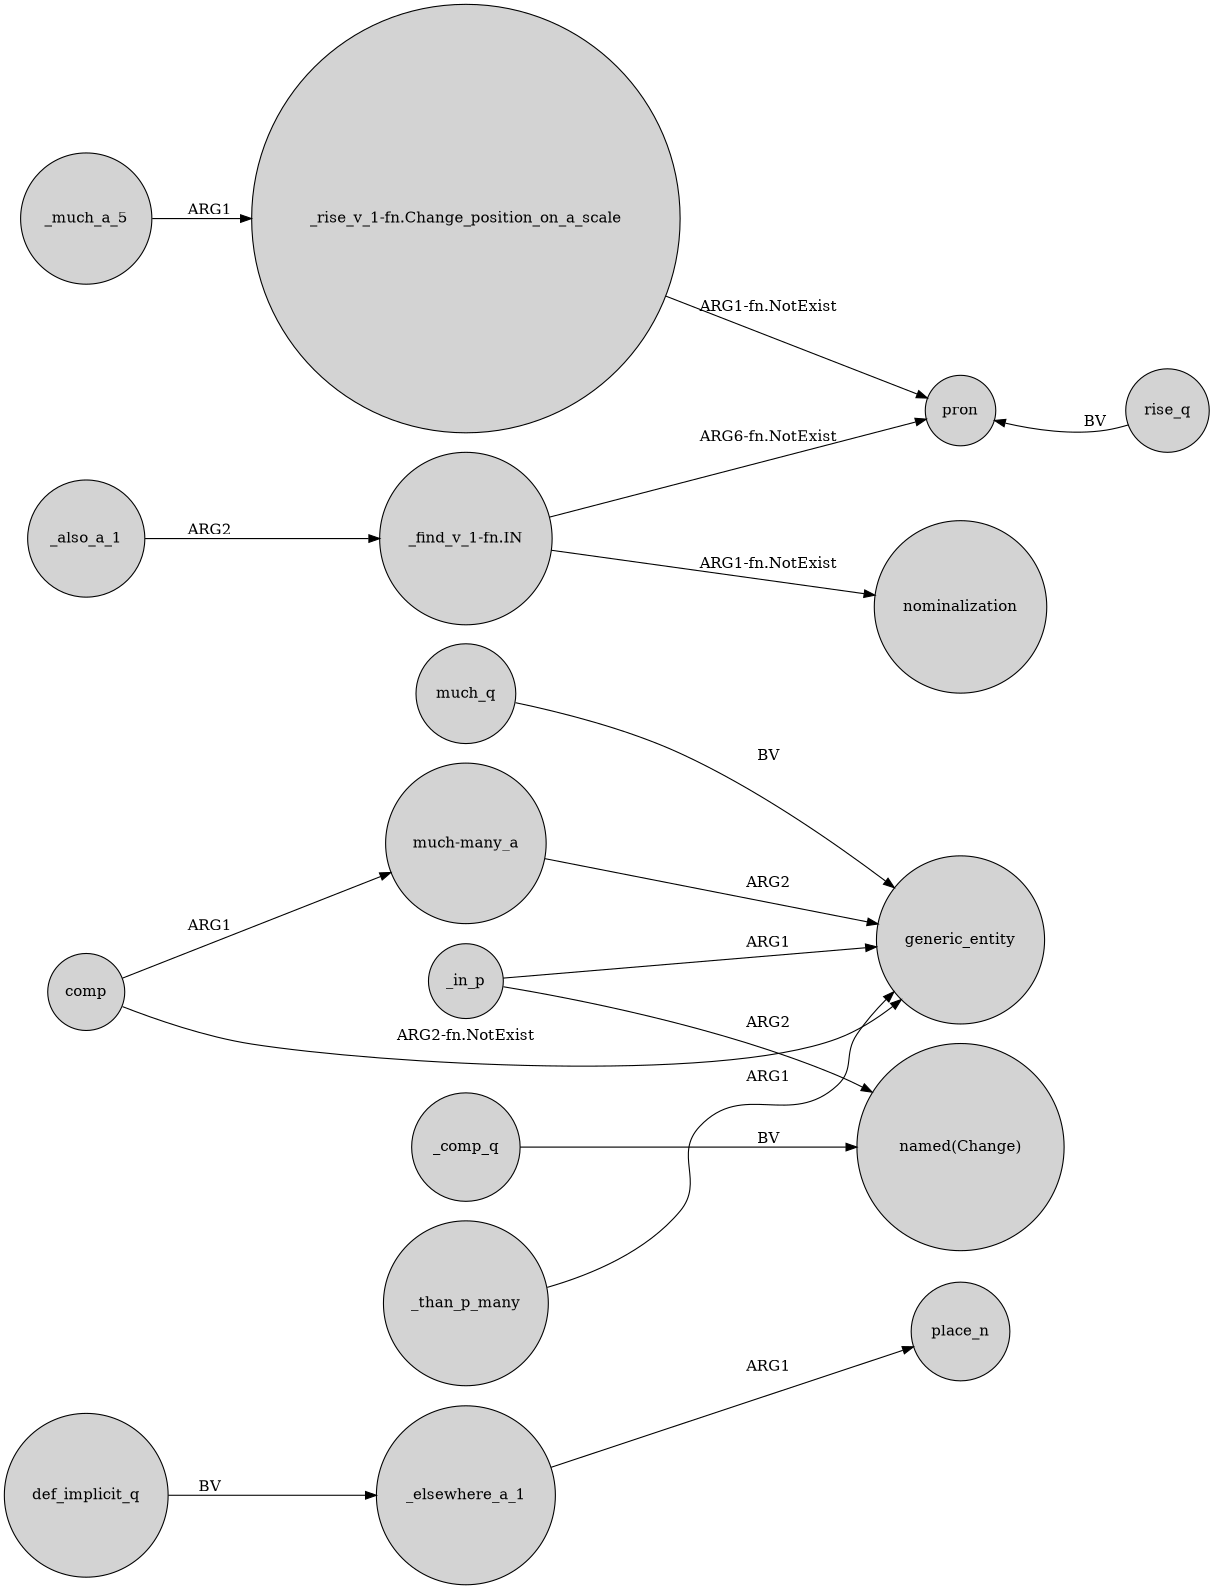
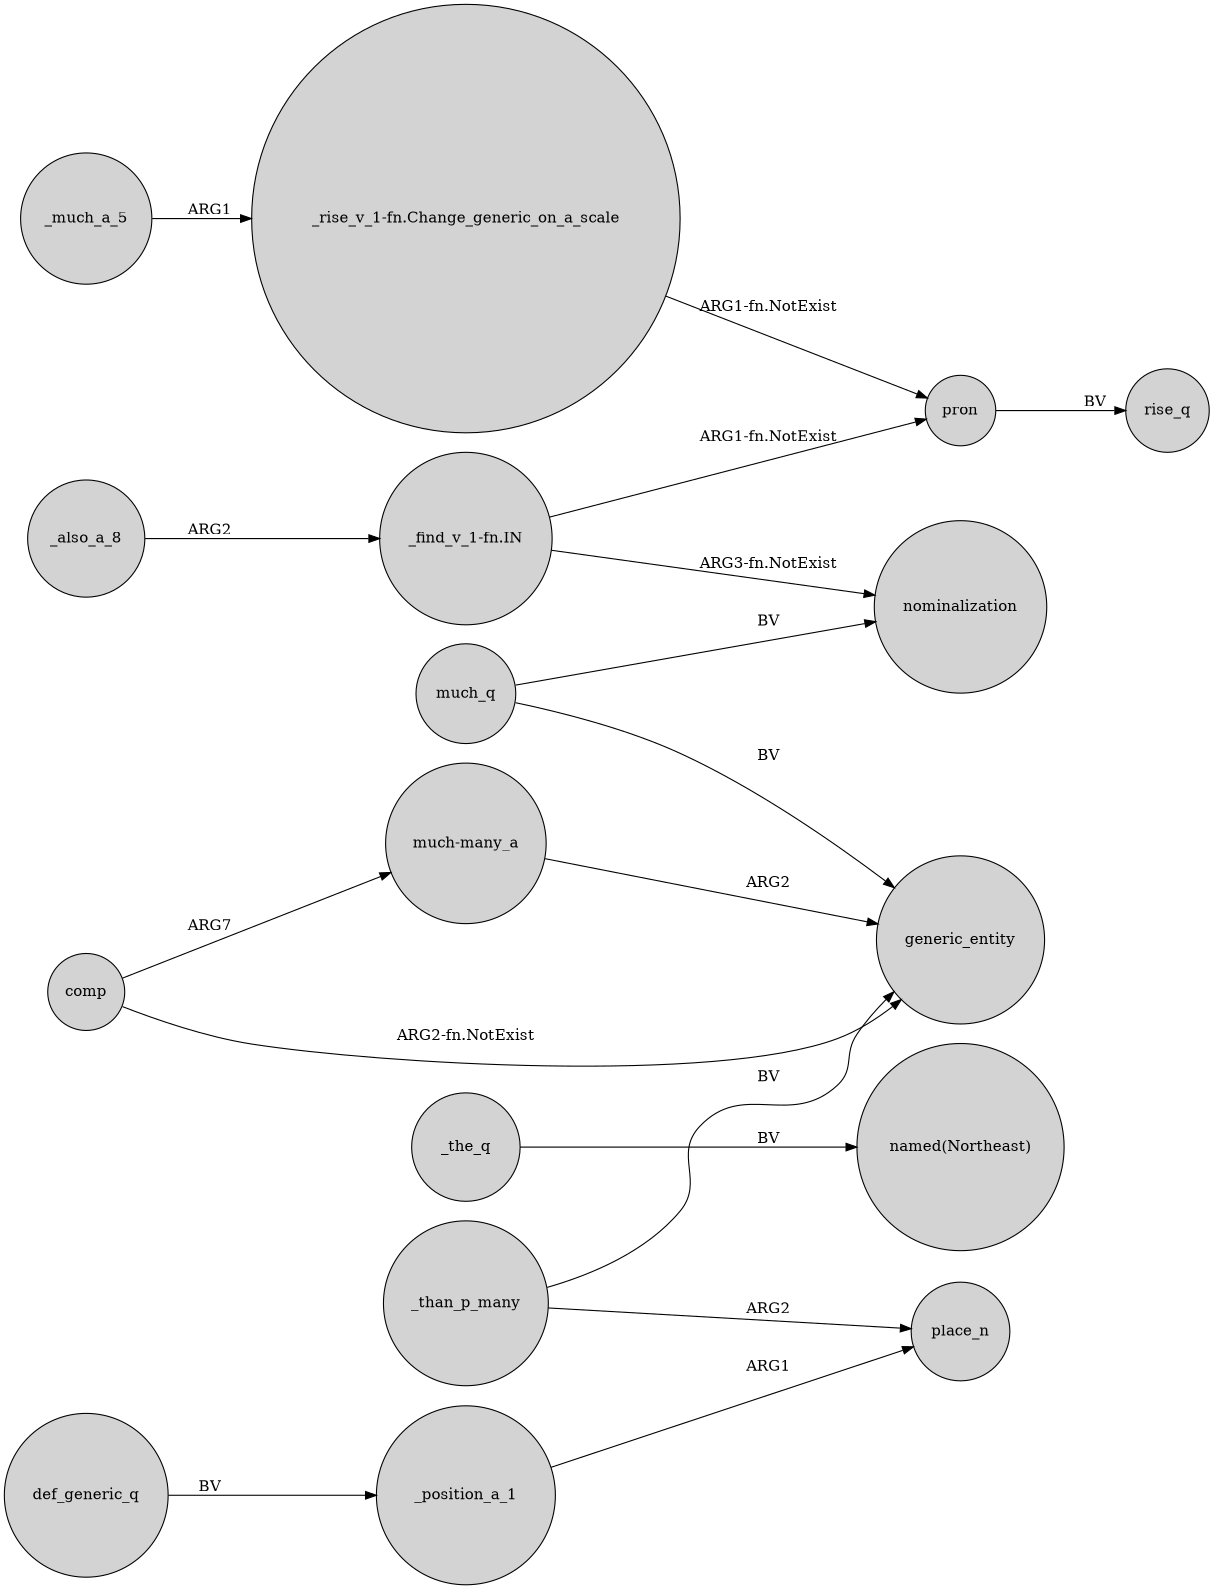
node "_rise_v_1-fn.Change_position_on_a_scale": label "_rise_v_1-fn.Change_position_on_a_scale" -> "_rise_v_1-fn.Change_generic_on_a_scale"
edge "rise_q" -> "pron": reversed
edge "_find_v_1-fn.IN" -> "pron": label "ARG6-fn.NotExist" -> "ARG1-fn.NotExist"
node "_also_a_1": label "_also_a_1" -> "_also_a_8"
edge "_find_v_1-fn.IN" -> "nominalization": label "ARG1-fn.NotExist" -> "ARG3-fn.NotExist"
edge "much_q" -> "nominalization": added, label "BV"
edge "comp" -> "much-many_a": label "ARG1" -> "ARG7"
node "_in_p": removed
edge "_than_p_many" -> "generic_entity": label "ARG1" -> "BV"
node "_comp_q": label "_comp_q" -> "_the_q"
node "named(Change)": label "named(Change)" -> "named(Northeast)"
edge "_than_p_many" -> "place_n": added, label "ARG2"
node "def_implicit_q": label "def_implicit_q" -> "def_generic_q"
node "_elsewhere_a_1": label "_elsewhere_a_1" -> "_position_a_1"
